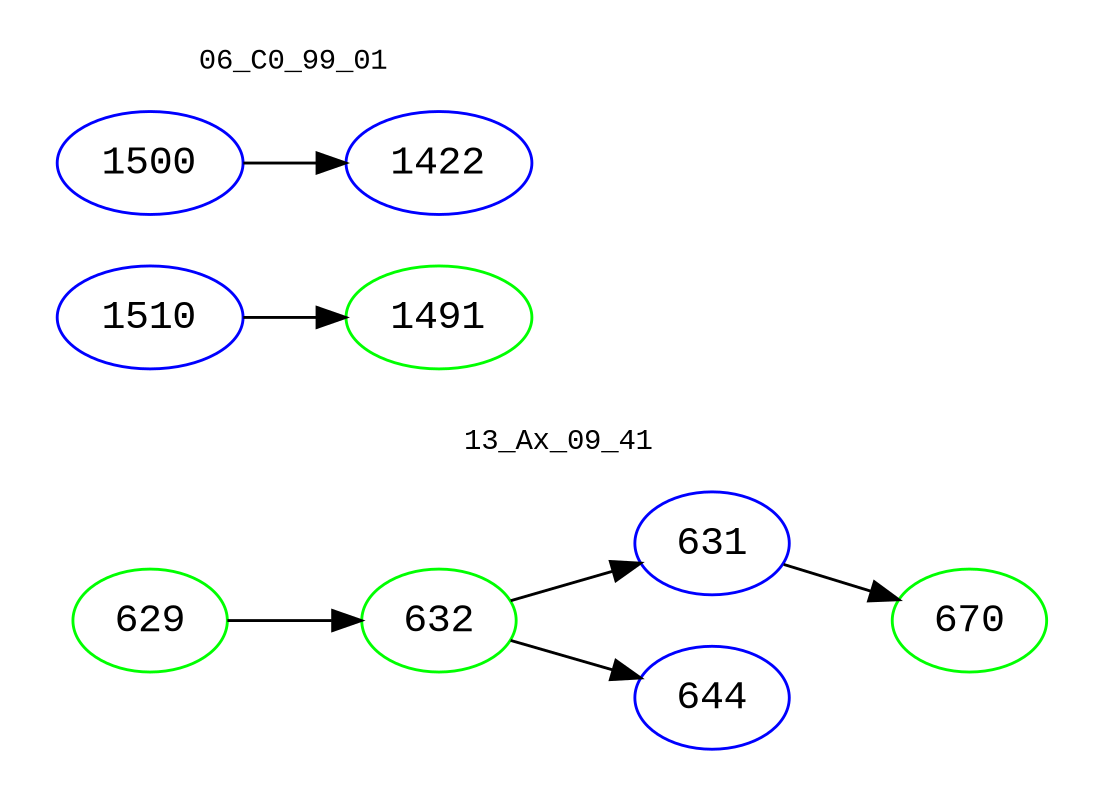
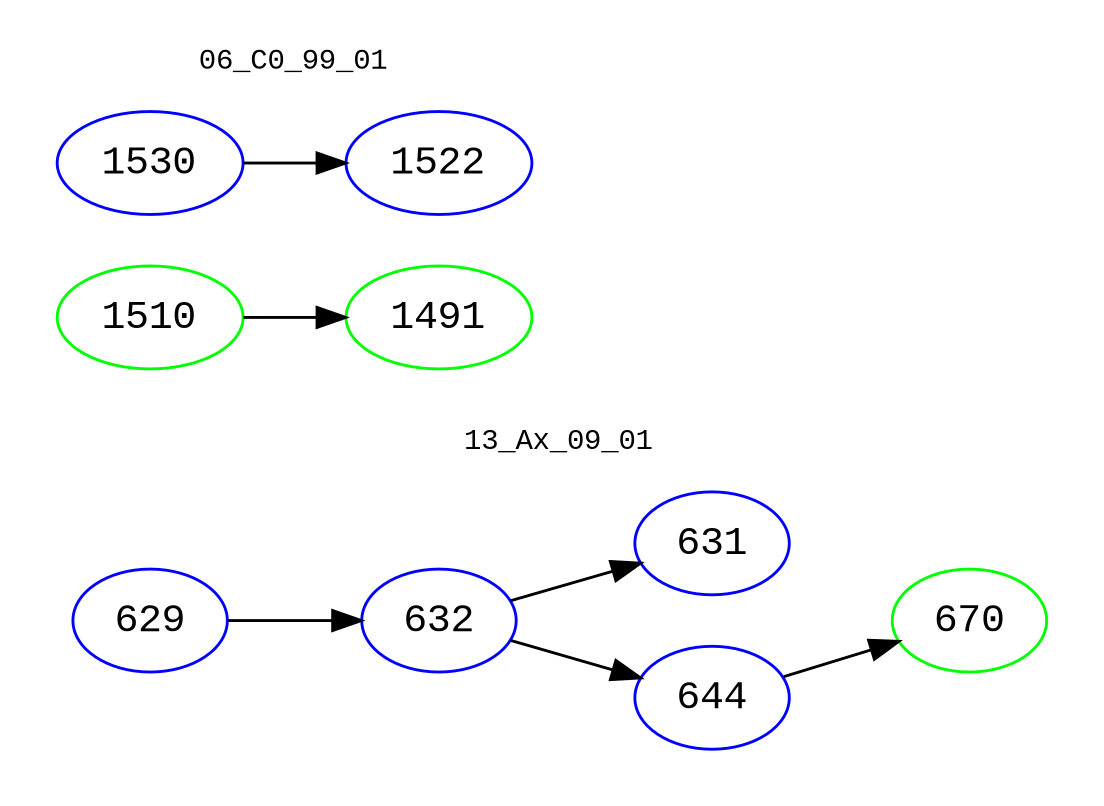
node "1500": label "1500" -> "1530"
node "1422": label "1422" -> "1522"
node "1510": color blue -> green
cluster "13_Ax_09_41": label "13_Ax_09_41" -> "13_Ax_09_01"
edge "631" -> "670": now "644" -> "670"
node "629": color green -> blue
node "632": color green -> blue
